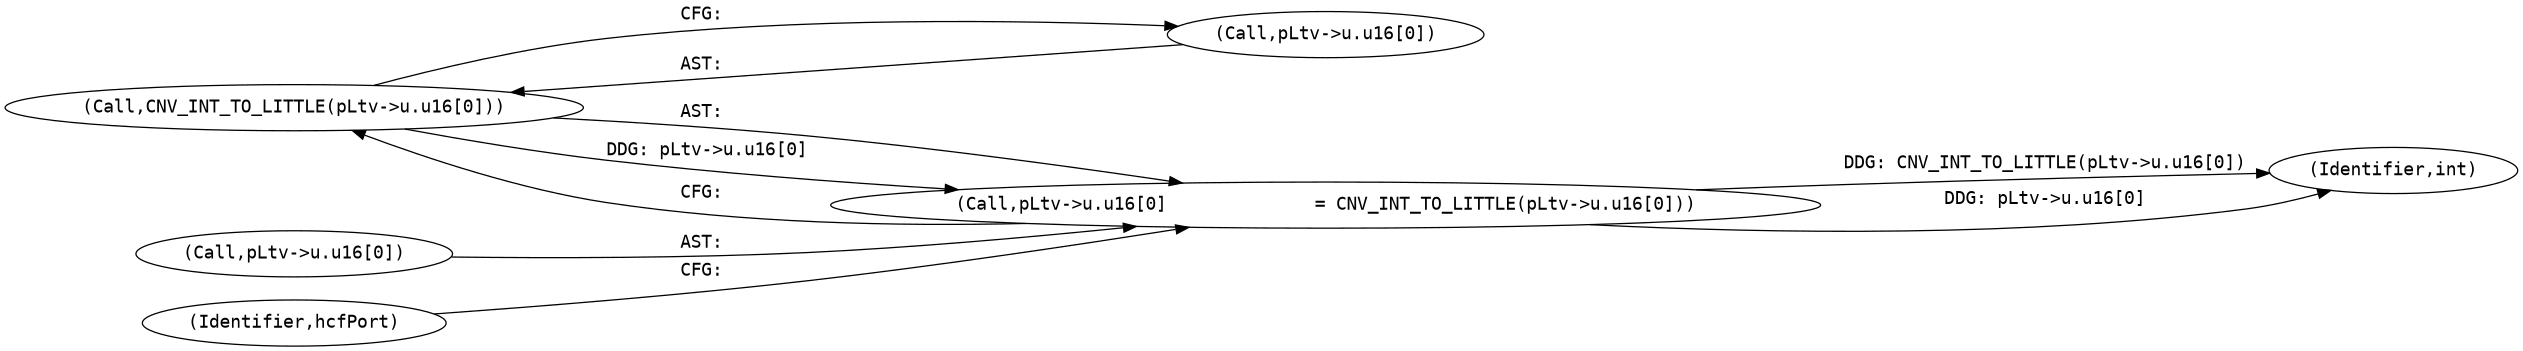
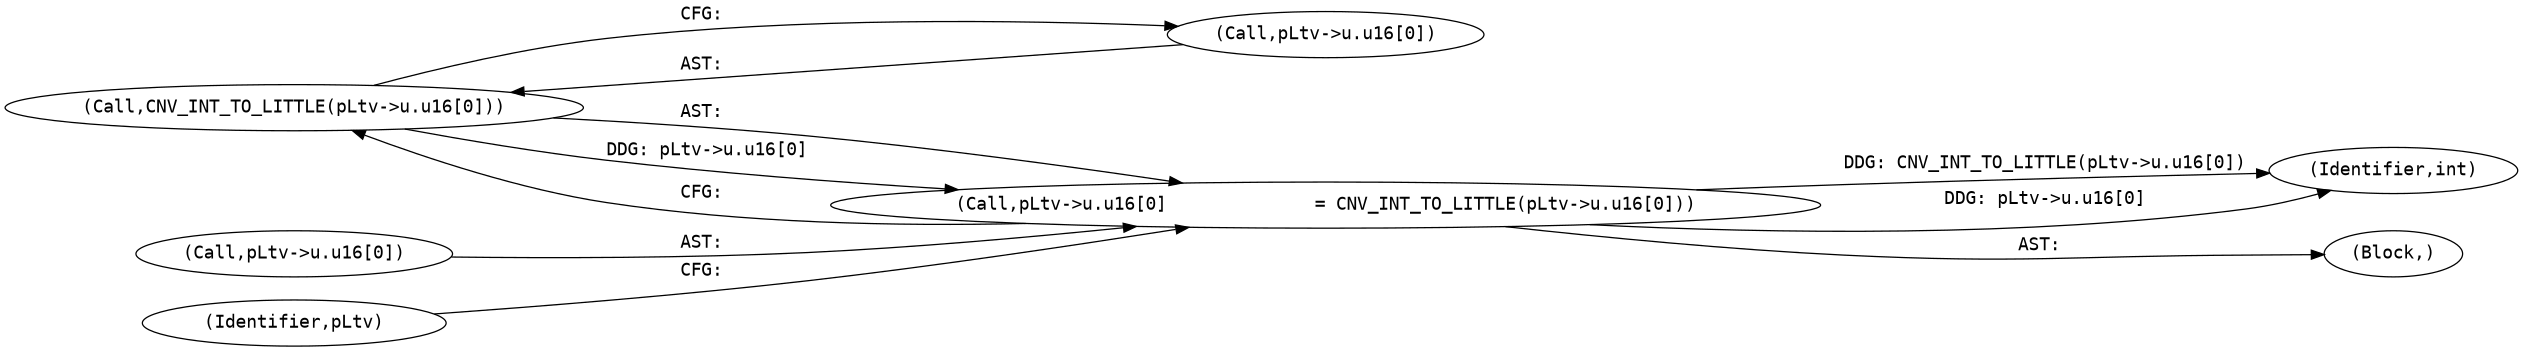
node "(Block,)": added
node "(Identifier,hcfPort)": label "(Identifier,hcfPort)" -> "(Identifier,pLtv)"
